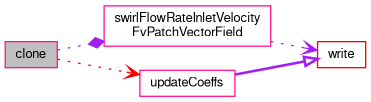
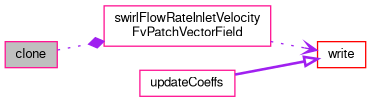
edge "clone" -> "updateCoeffs": removed
